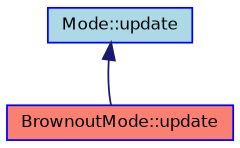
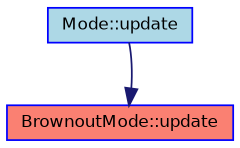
edge "BrownoutMode::update" -> "Mode::update": reversed
